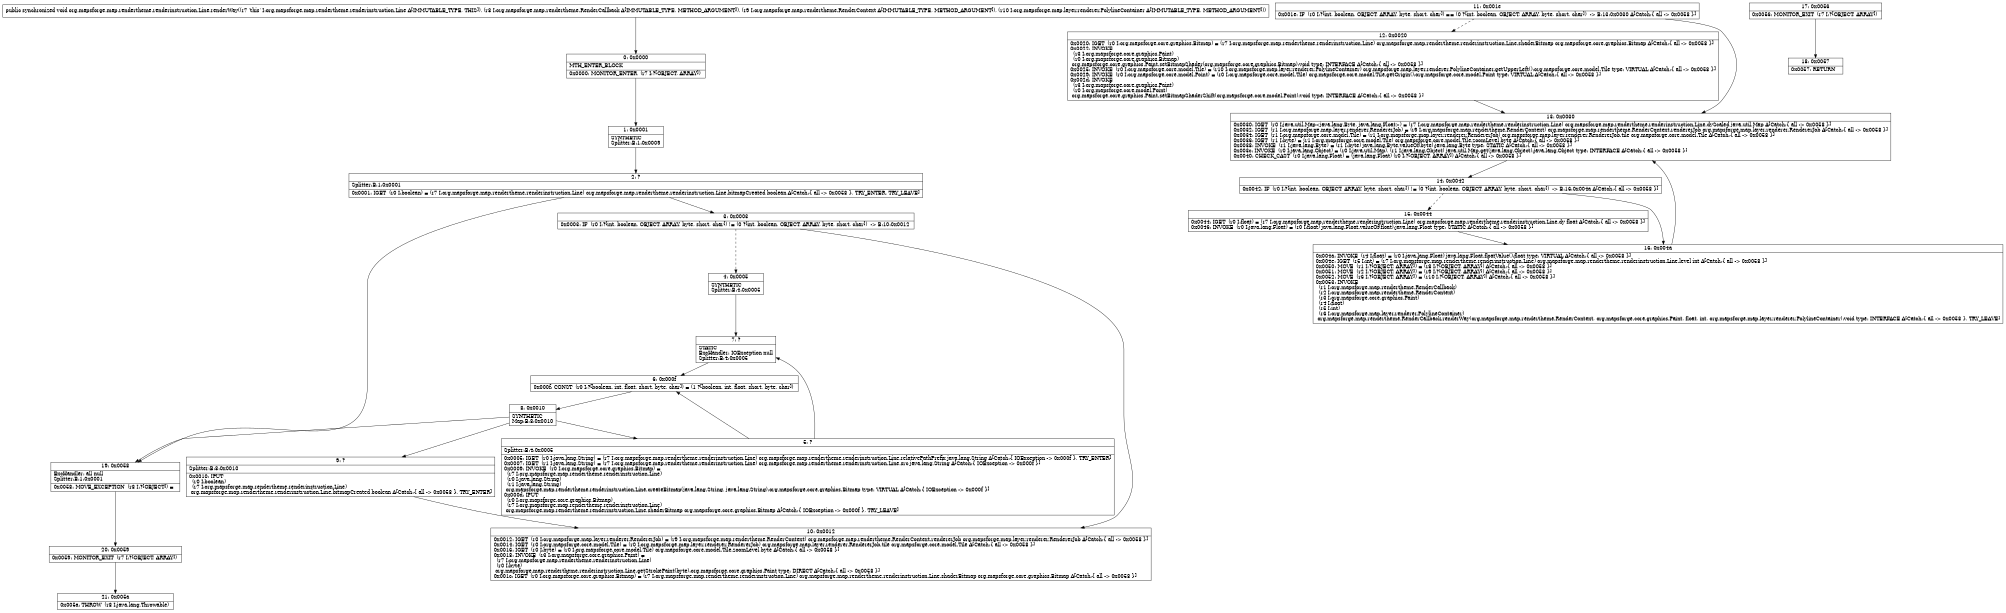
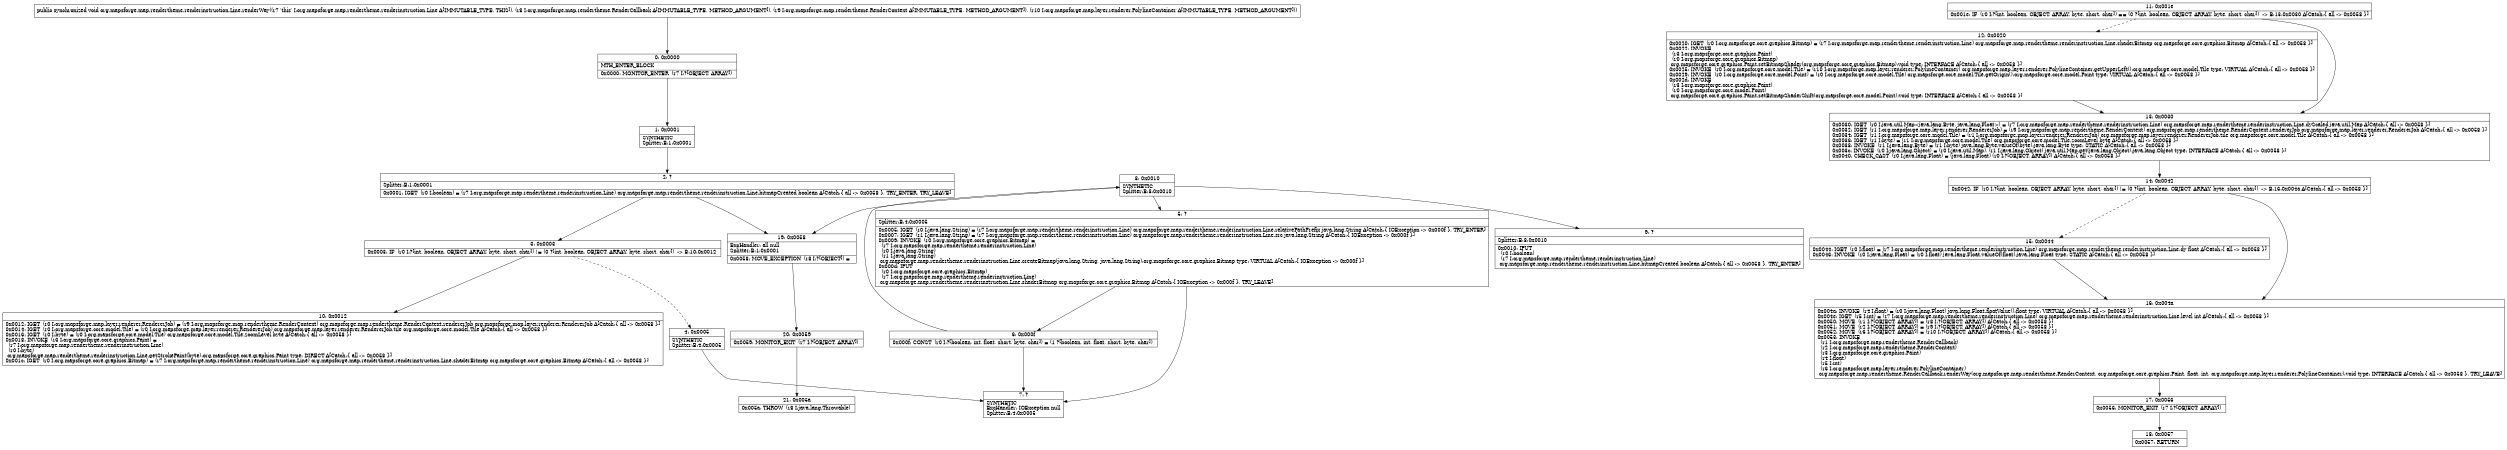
node "1: 0x0001": text "Splitter:B:1:0x0009" -> "Splitter:B:1:0x0001"
edge "16: 0x004a" -> "13: 0x0030": now "16: 0x004a" -> "17: 0x0056"
node "7: ?": text "STATIC" -> "SYNTHETIC"
edge "7: ?" -> "6: 0x000f": reversed
node "8: 0x0010": text "Map:B:8:0x0010" -> "Splitter:B:8:0x0010"
edge "9: ?" -> "10: 0x0012": removed
